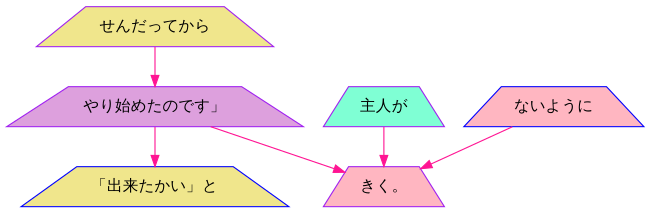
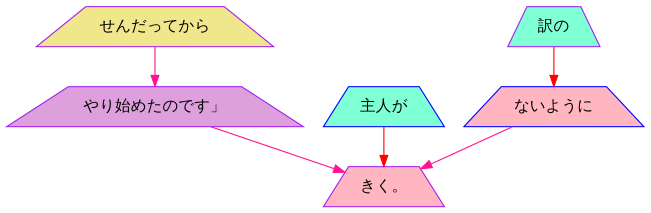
node "訳の": added
node "主人が": color purple -> blue
edge "主人が" -> "きく。": color deeppink -> red
node "「出来たかい」と": removed
